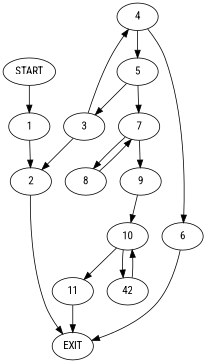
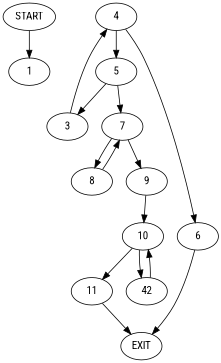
node "2": removed
